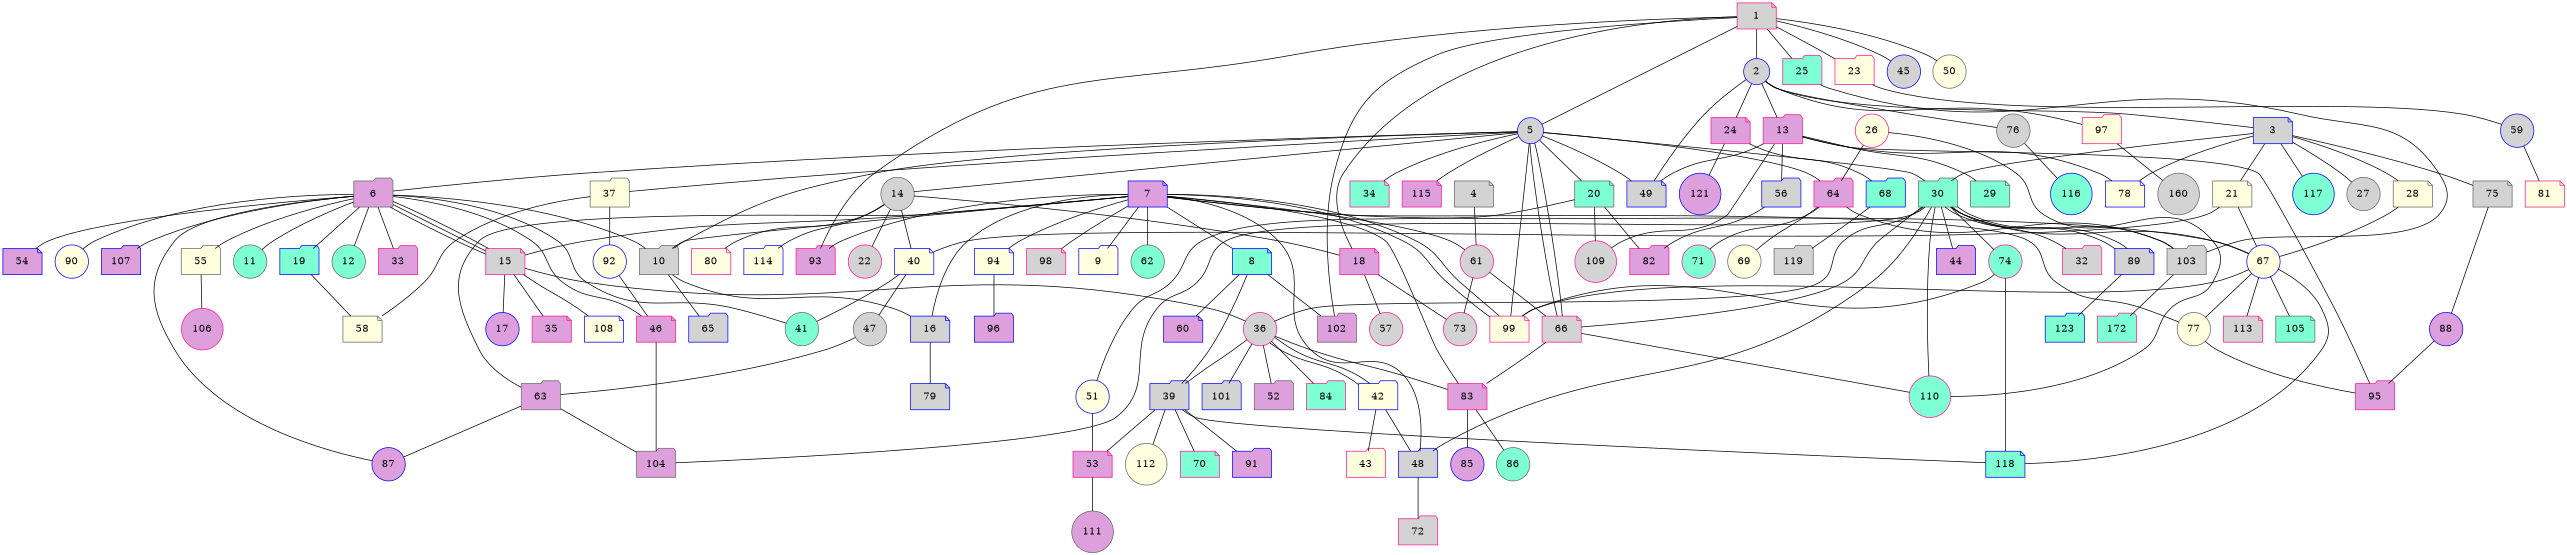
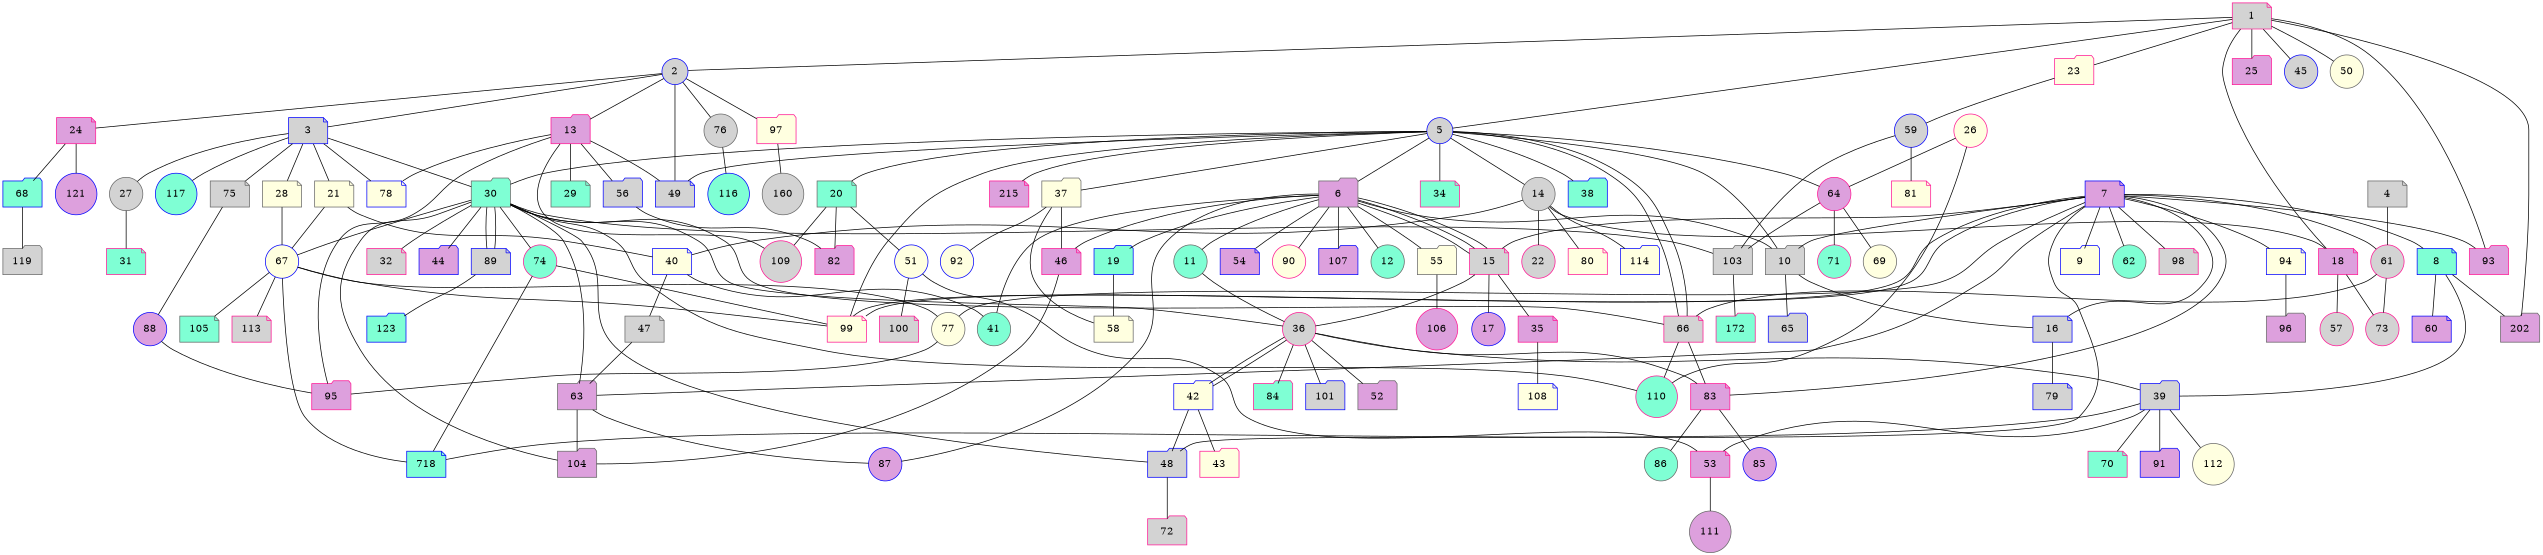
node "25": fillcolor aquamarine -> plum
edge "25" -- "103": now "59" -- "103"
node "115": label "115" -> "215"
node "38": added
node "64": shape folder -> circle
edge "7" -- "67": removed
node "90": color blue -> deeppink
node "31": added
node "33": removed
node "32": shape folder -> note
edge "30" -- "63": added
edge "15" -- "108": now "35" -- "108"
edge "92" -- "46": now "37" -- "46"
edge "11" -- "36": added
node "47": shape circle -> note
node "100": added
node "96": color blue -> gray40
node "102": label "102" -> "202"
node "118": label "118" -> "718"
